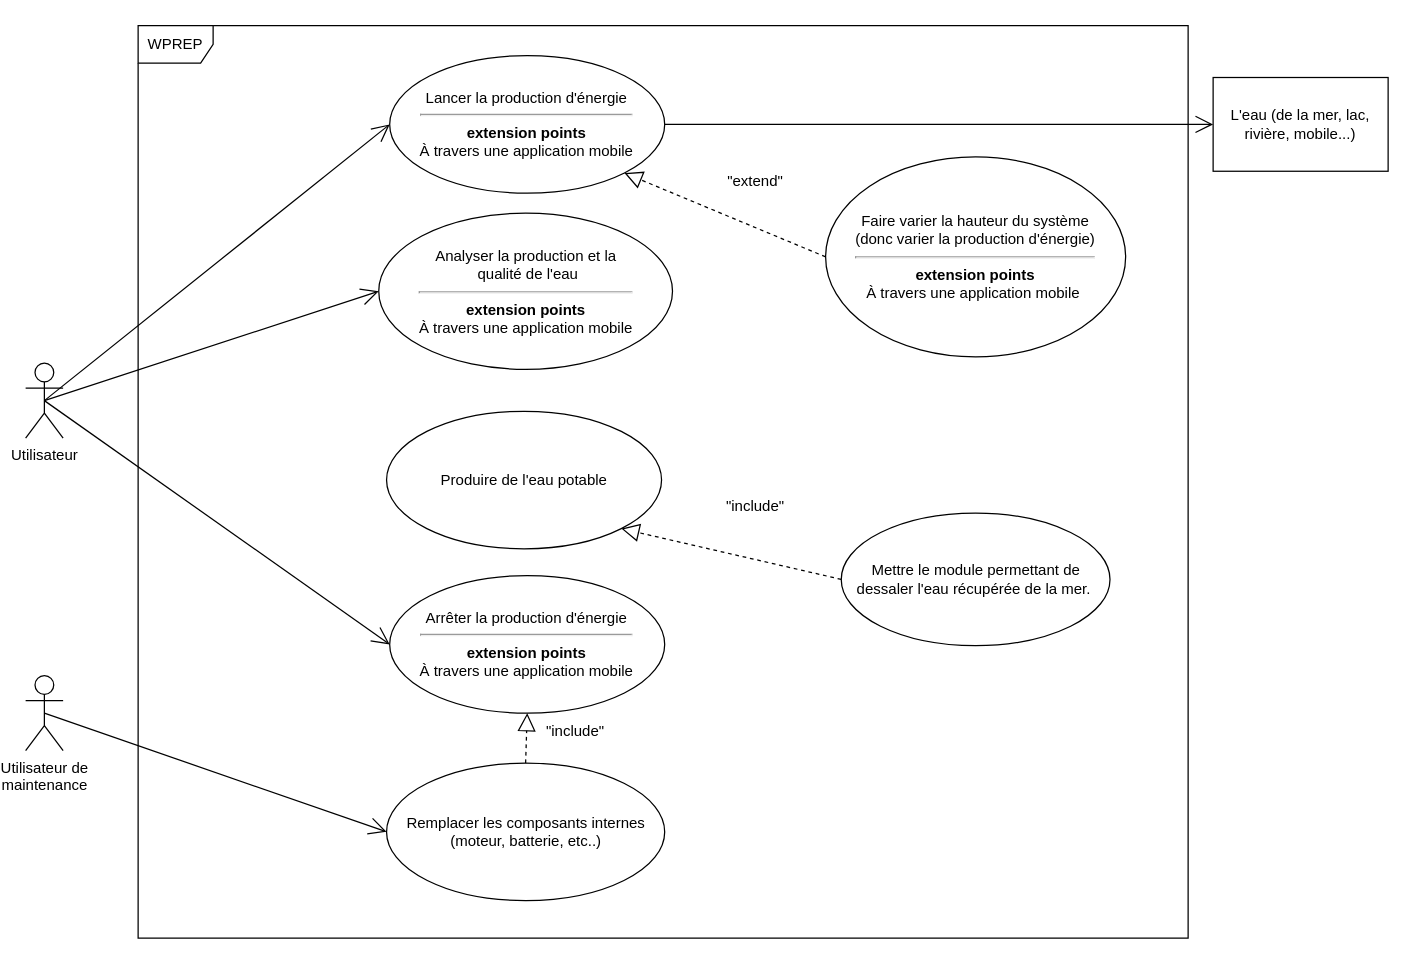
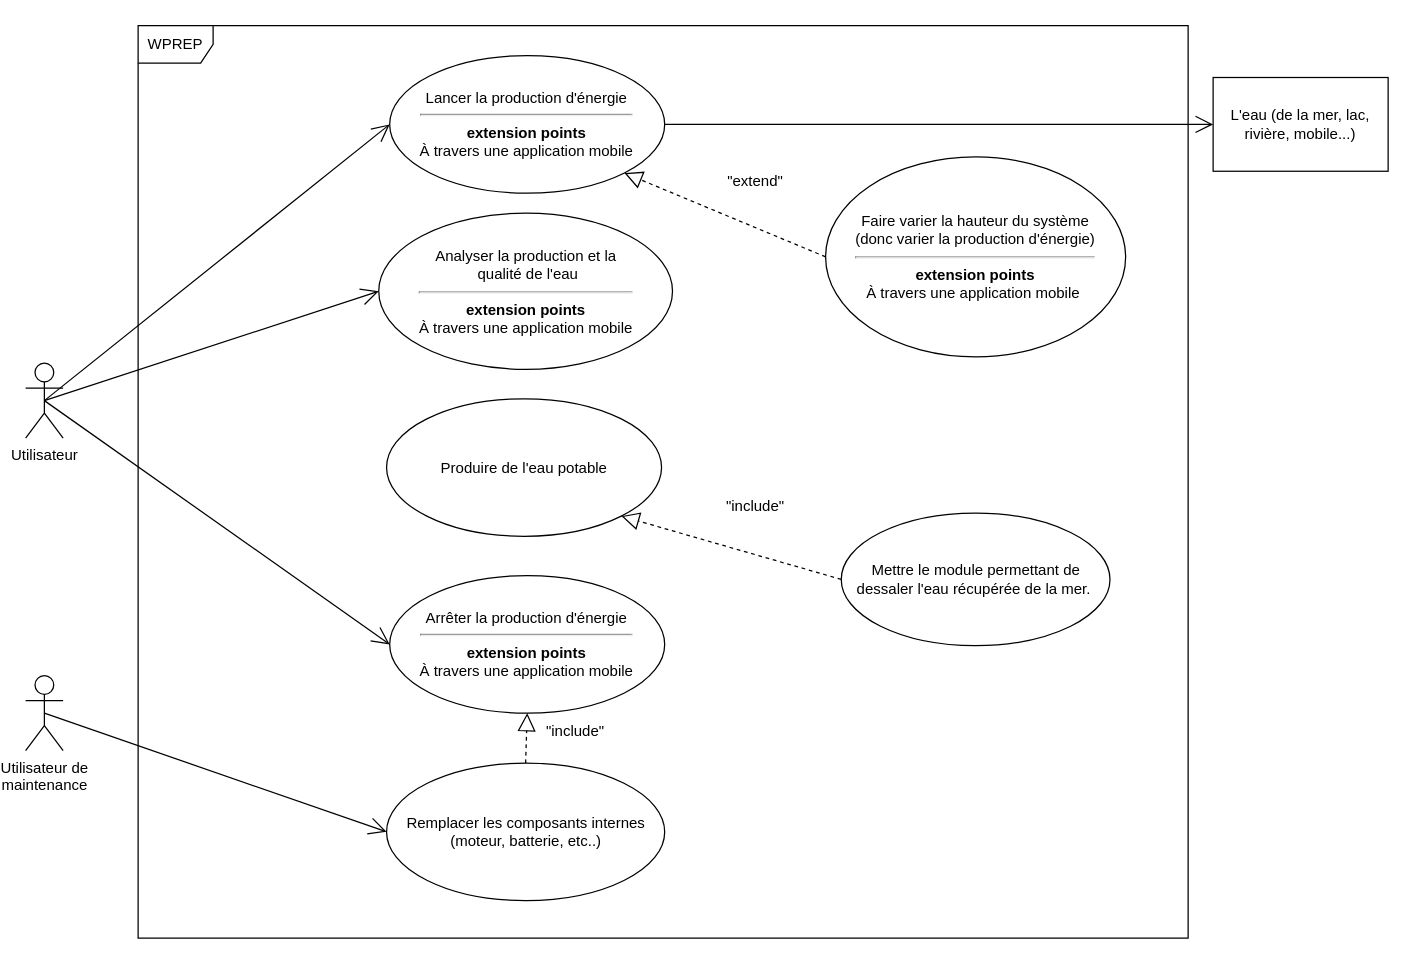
node "Produire de l'eau potable": moved (524, 480) -> (524, 468)
